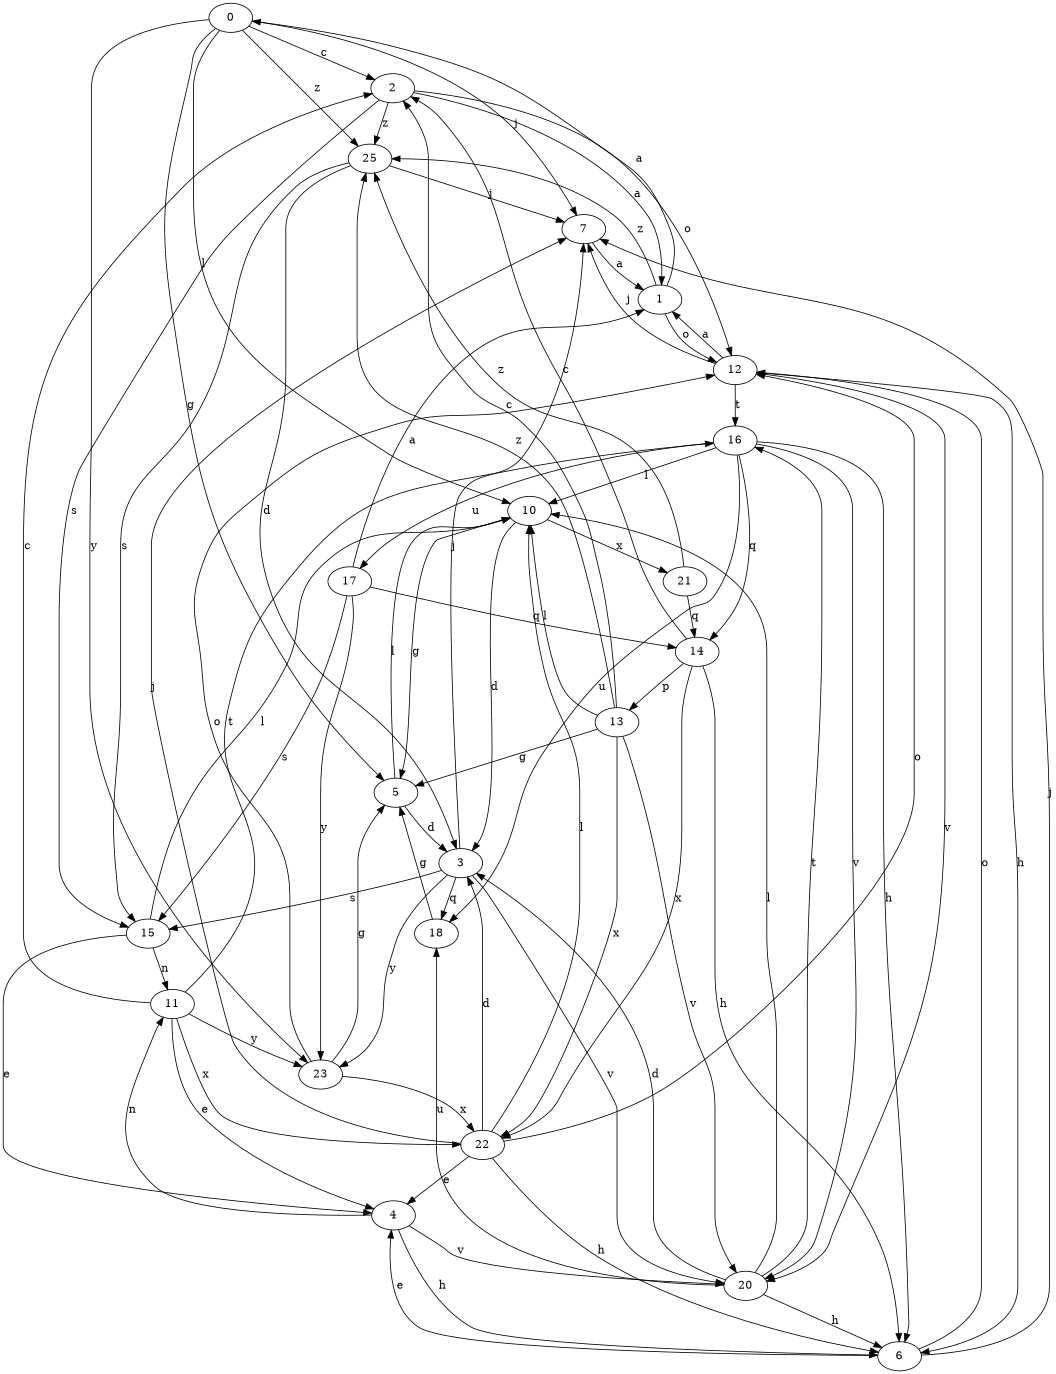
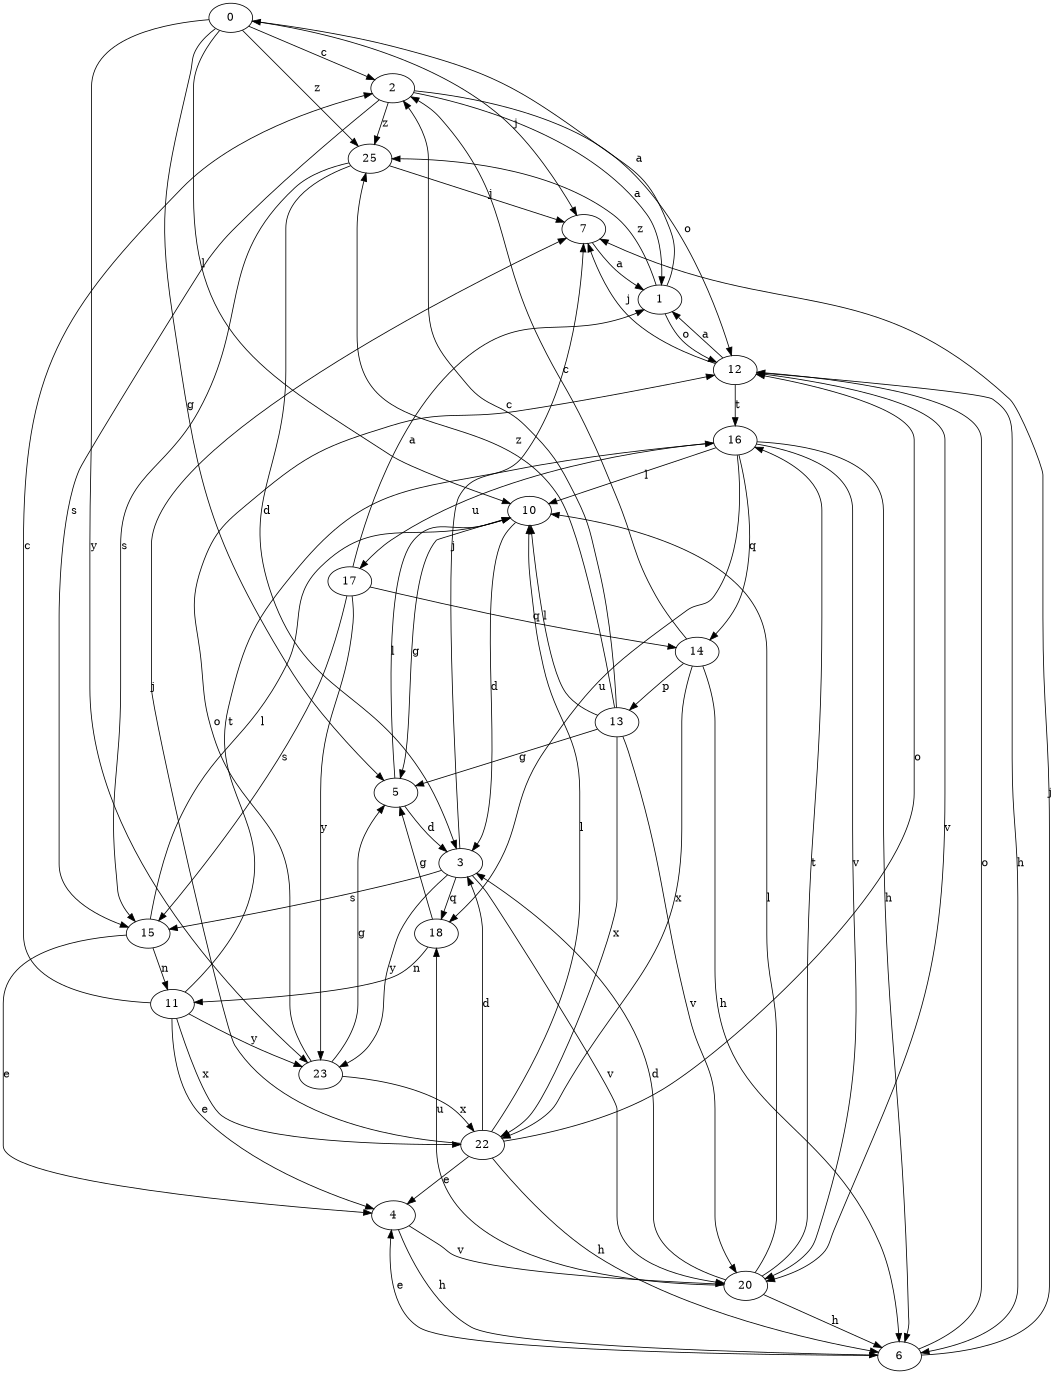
node "21": removed
edge "4" -> "11": now "18" -> "11"
